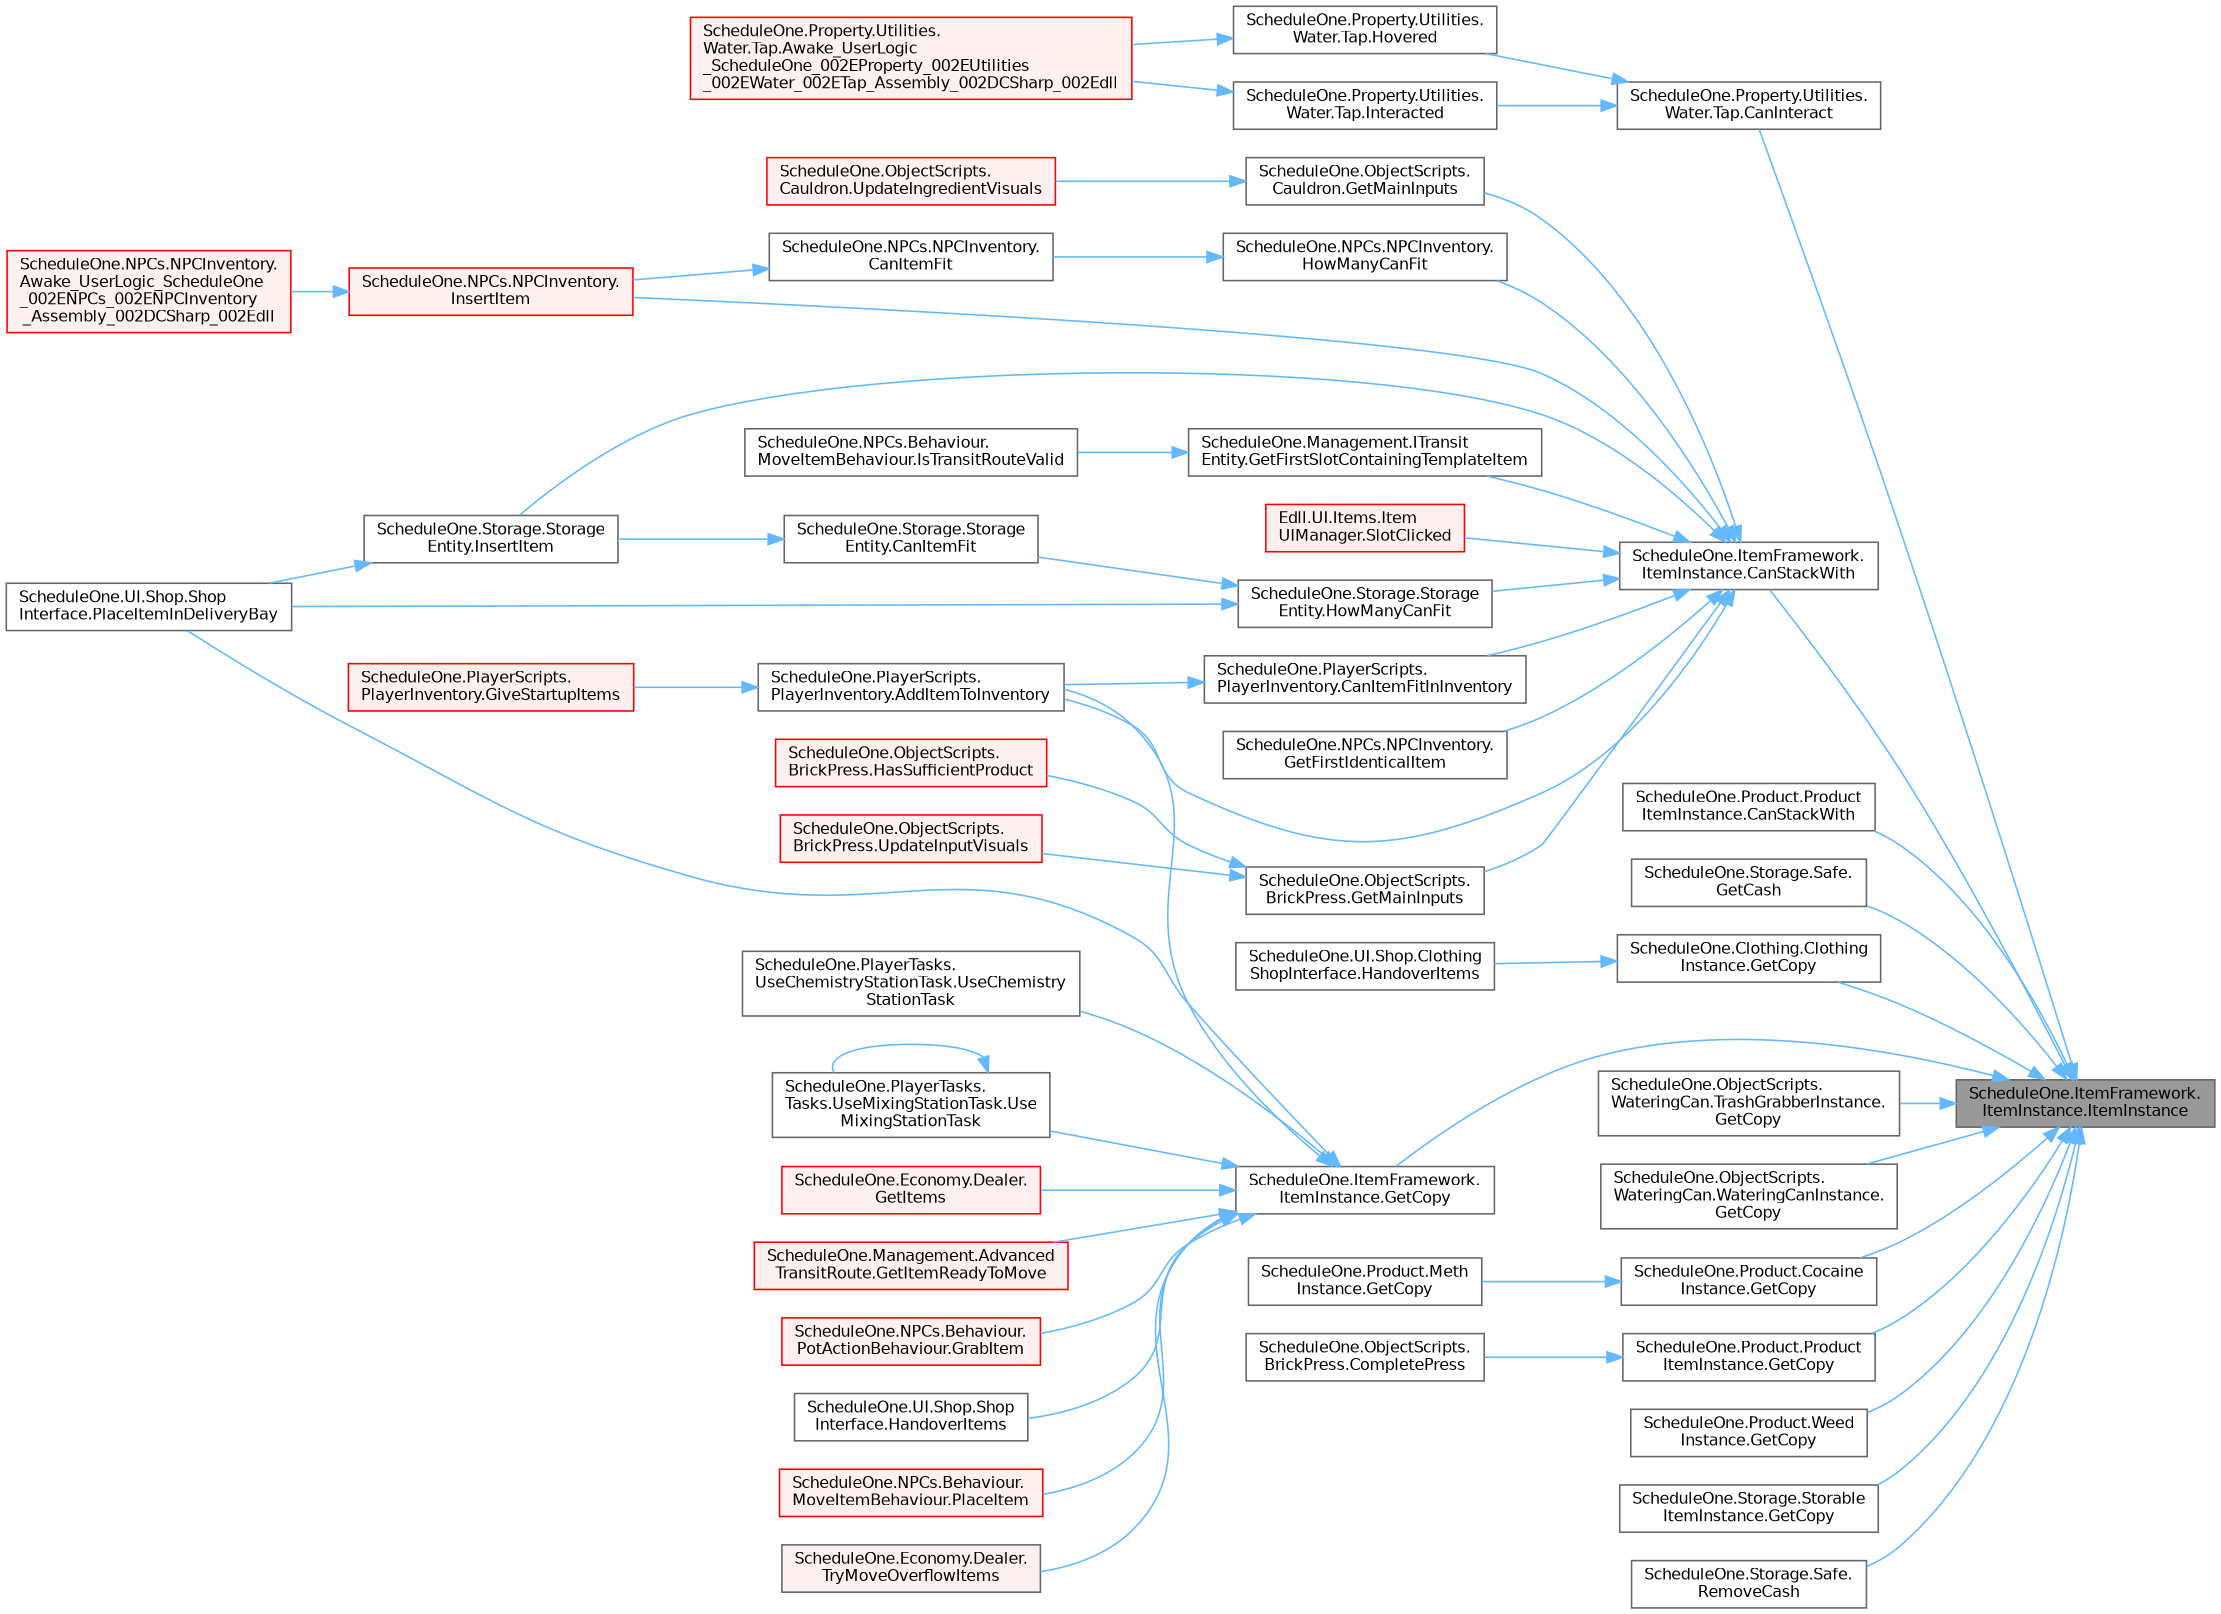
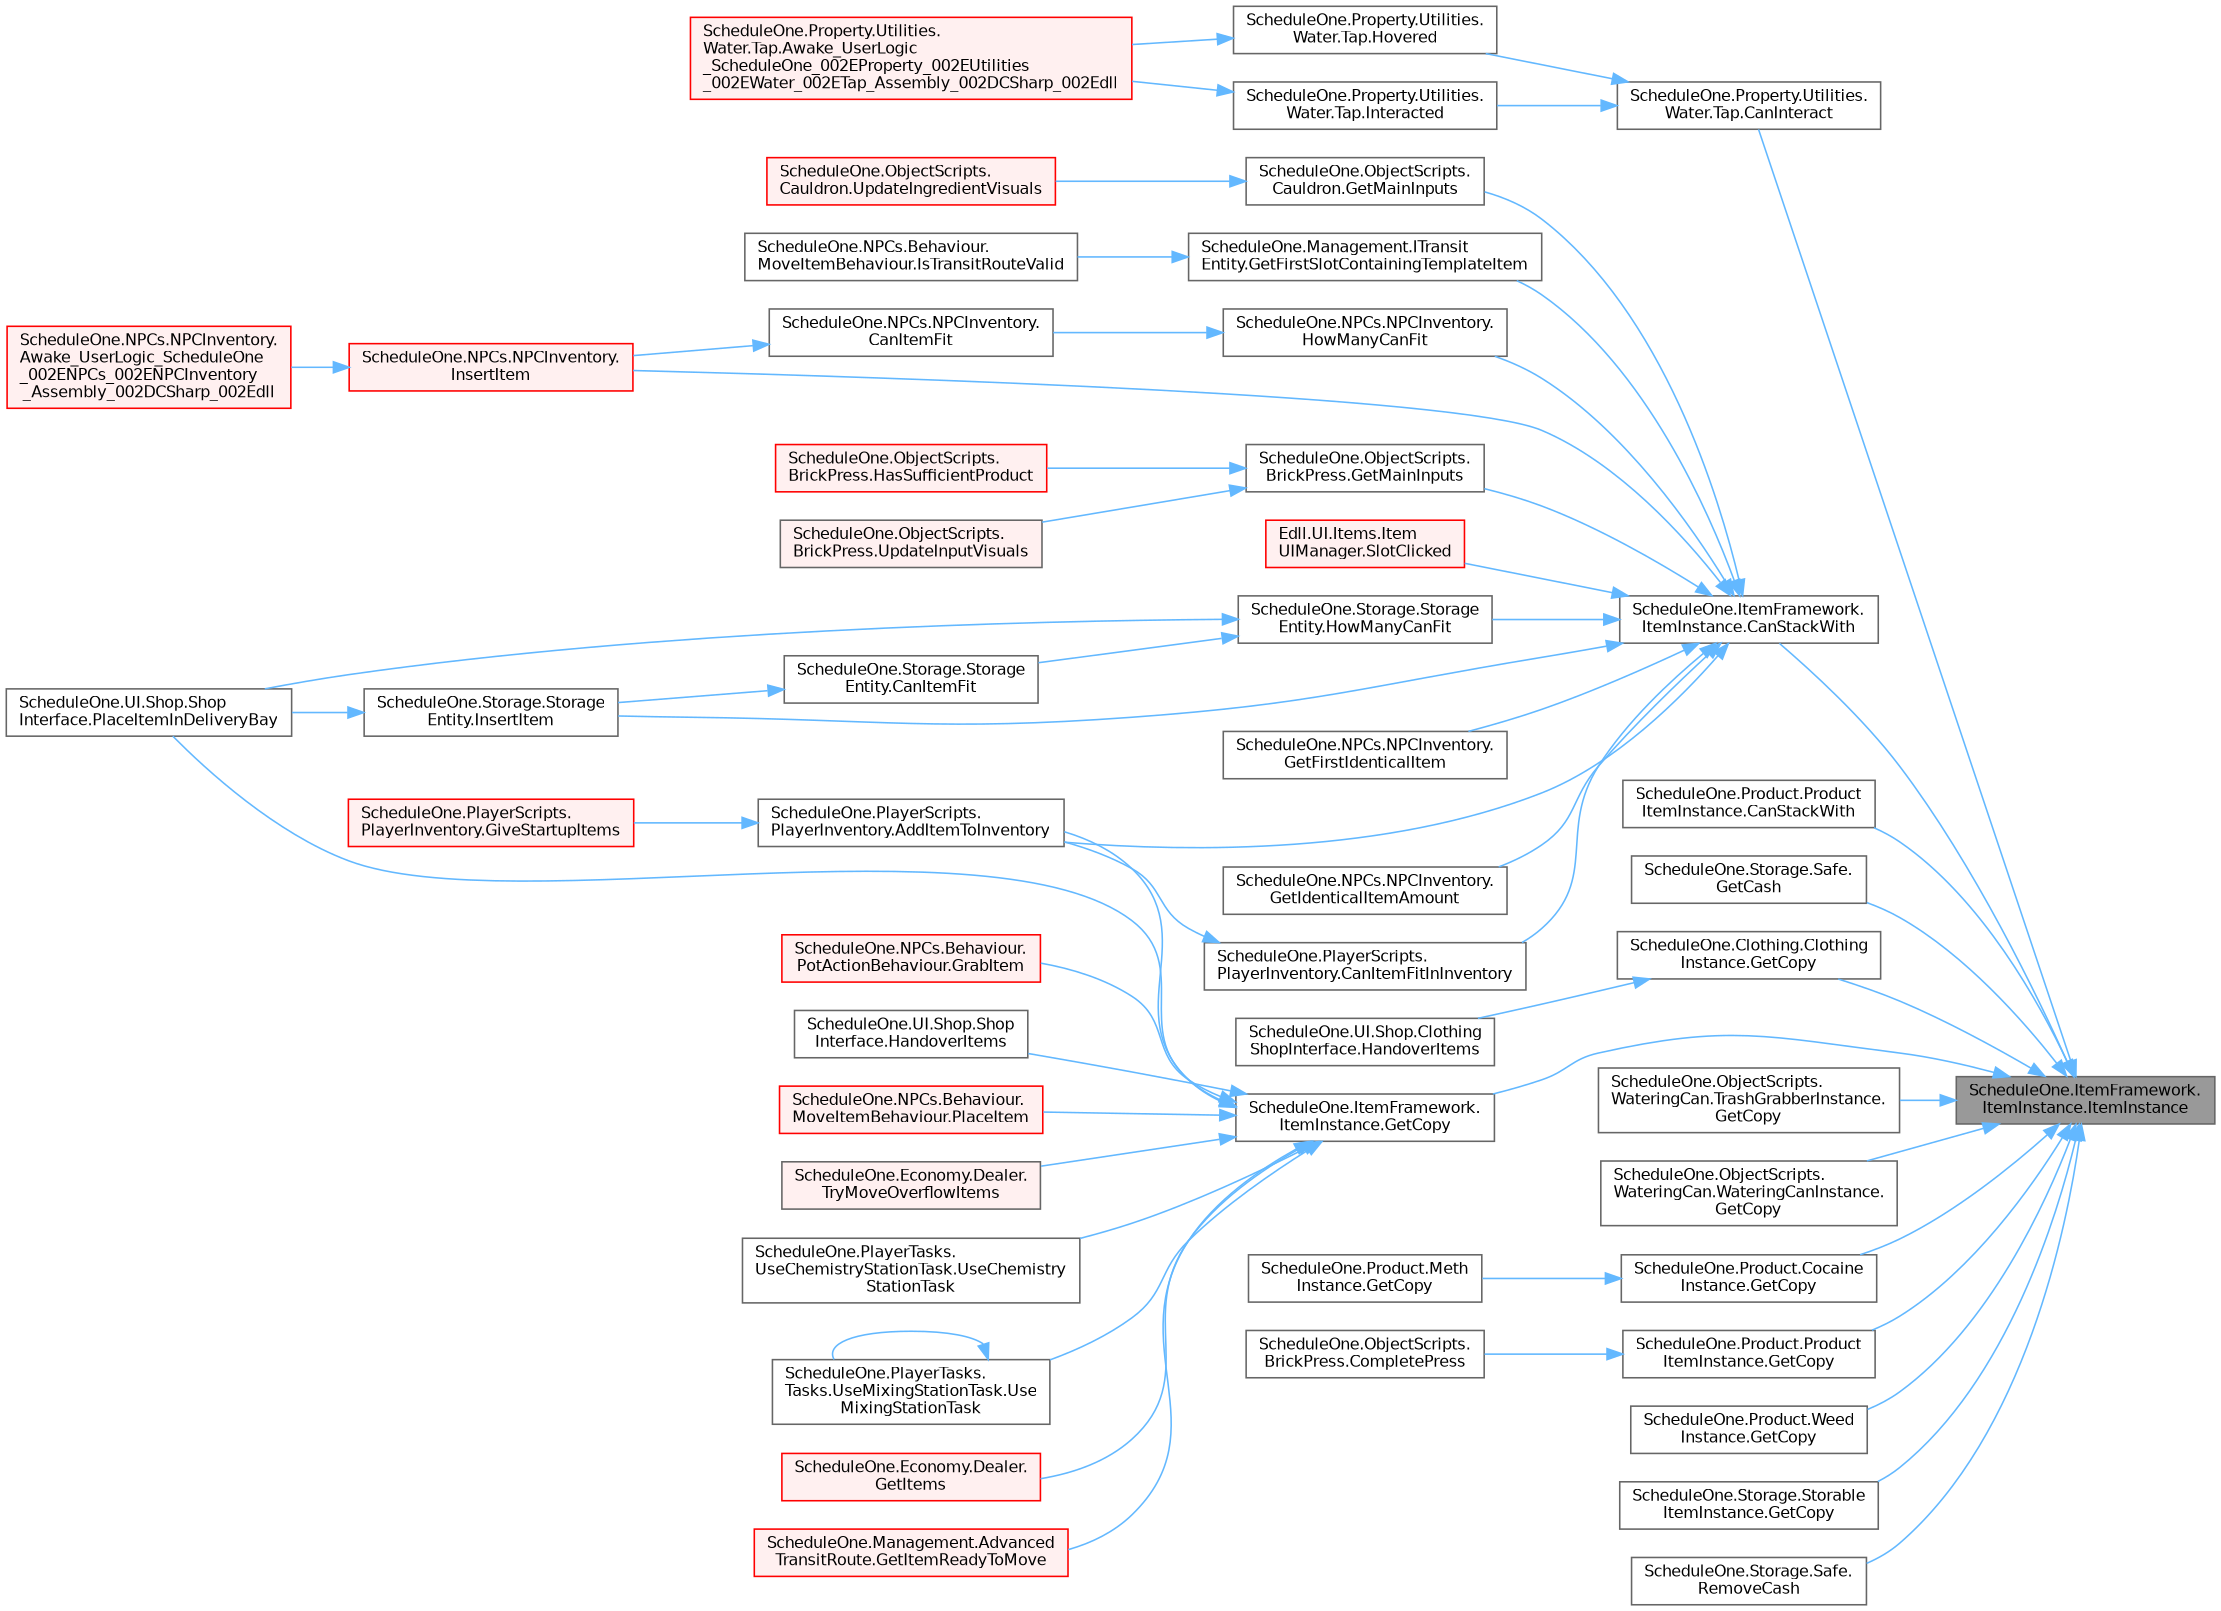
node "ScheduleOne.ObjectScripts. BrickPress.UpdateInputVisuals": color red -> grey40
node "ScheduleOne.NPCs.NPCInventory. GetIdenticalItemAmount": added
